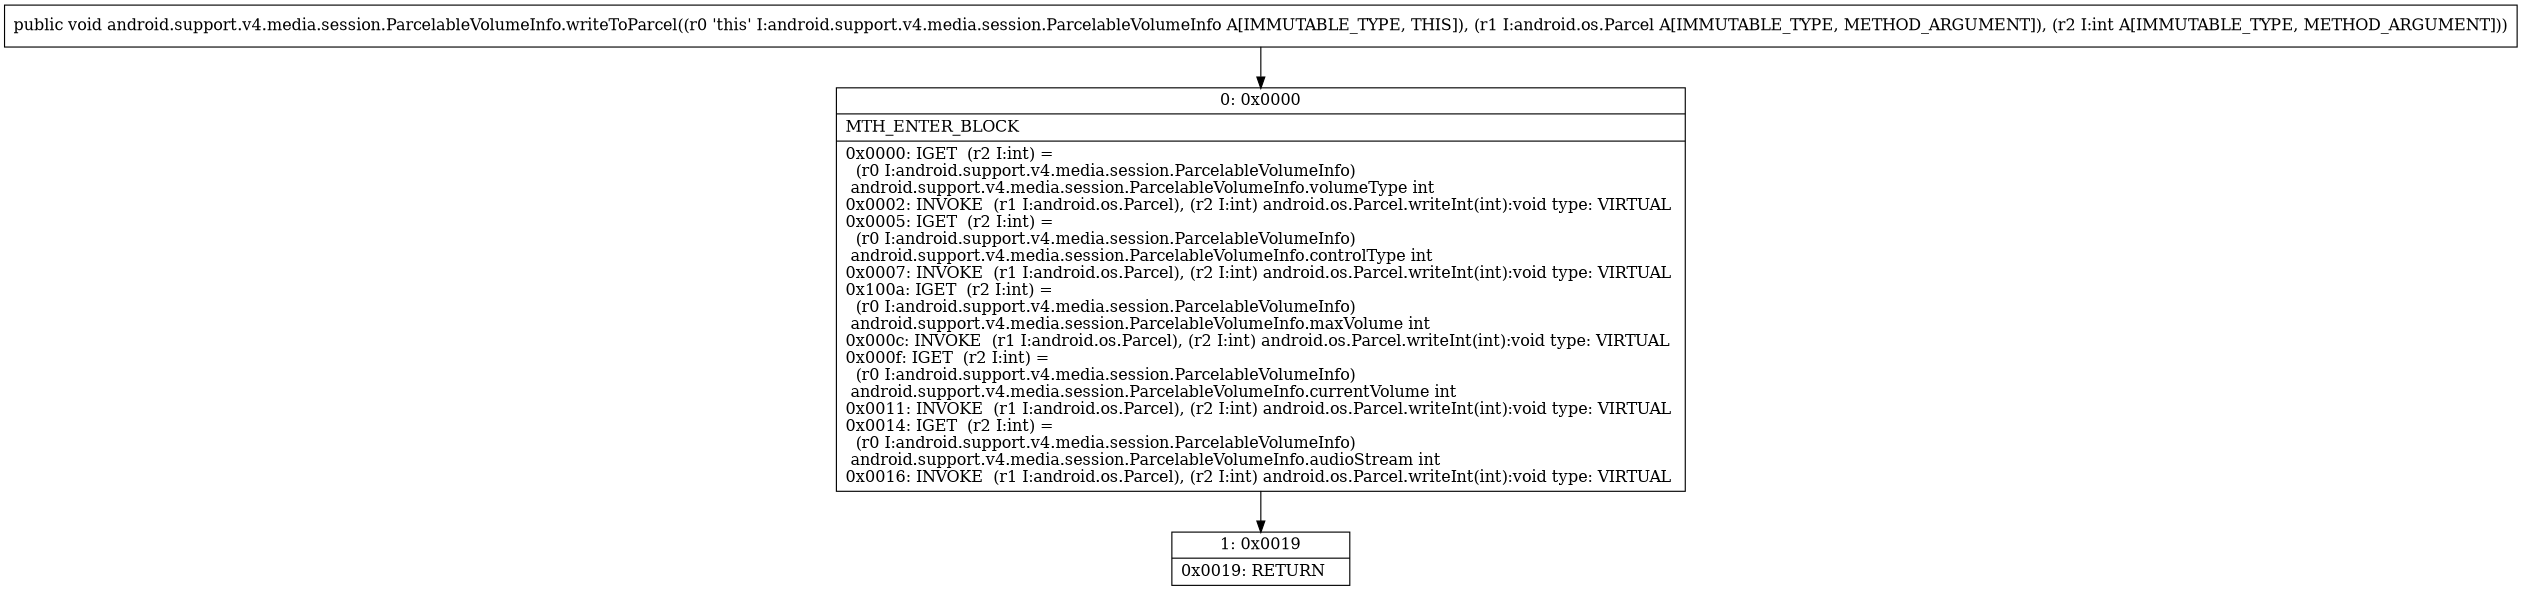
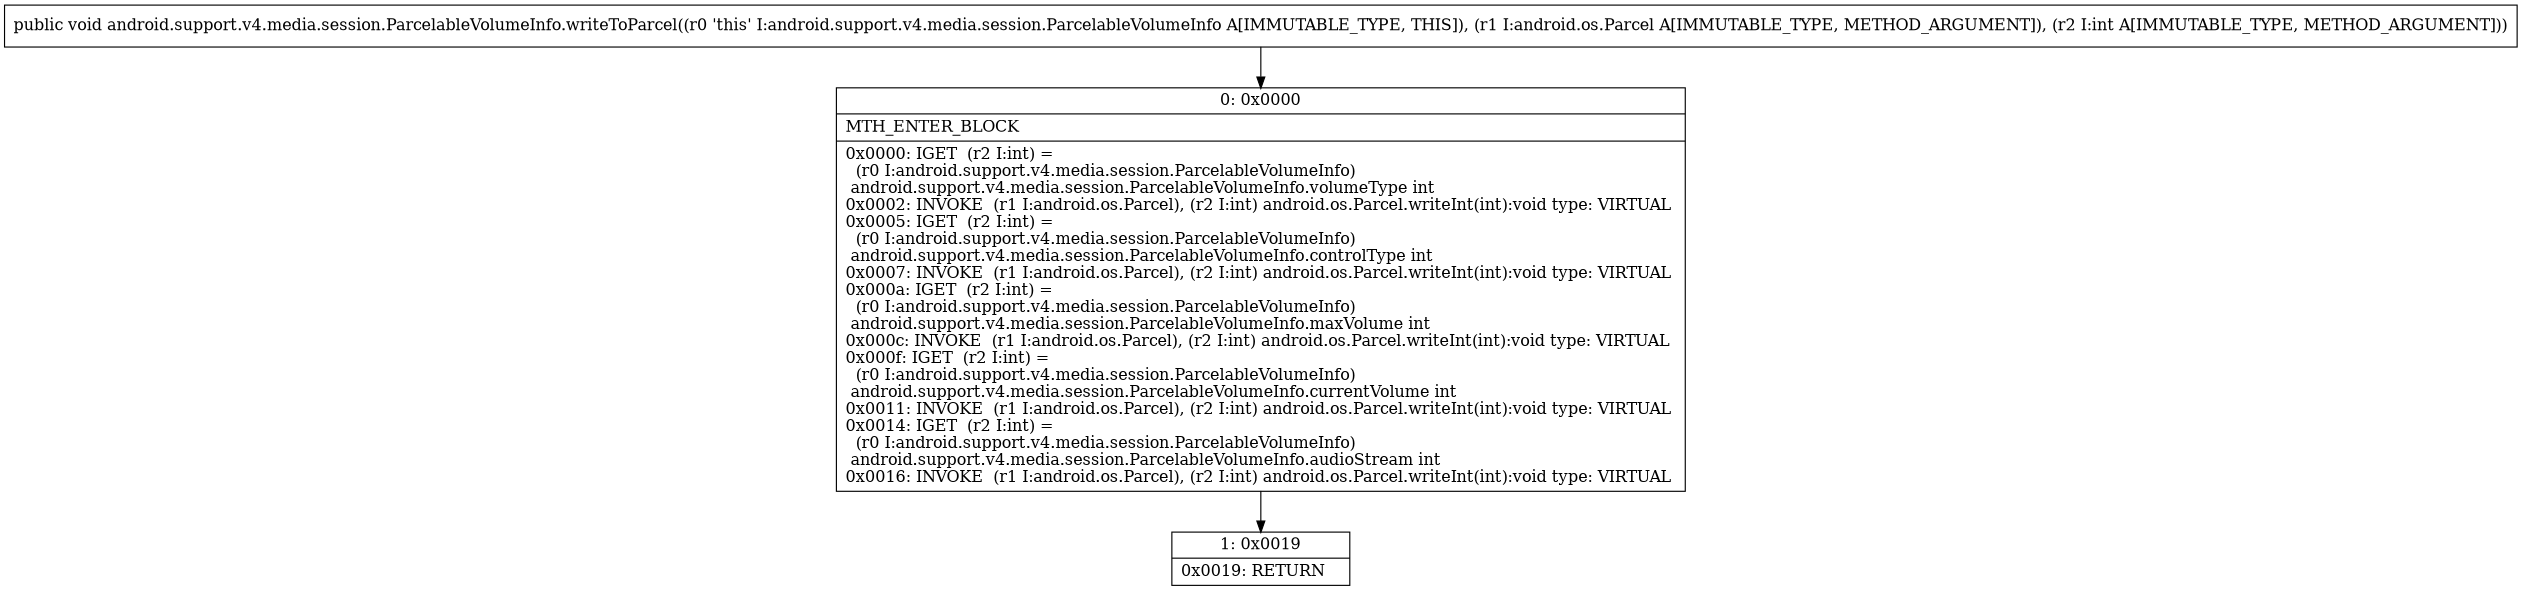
node "0: 0x0000": text "0x100a: IGET  (r2 I:int) =" -> "0x000a: IGET  (r2 I:int) ="
